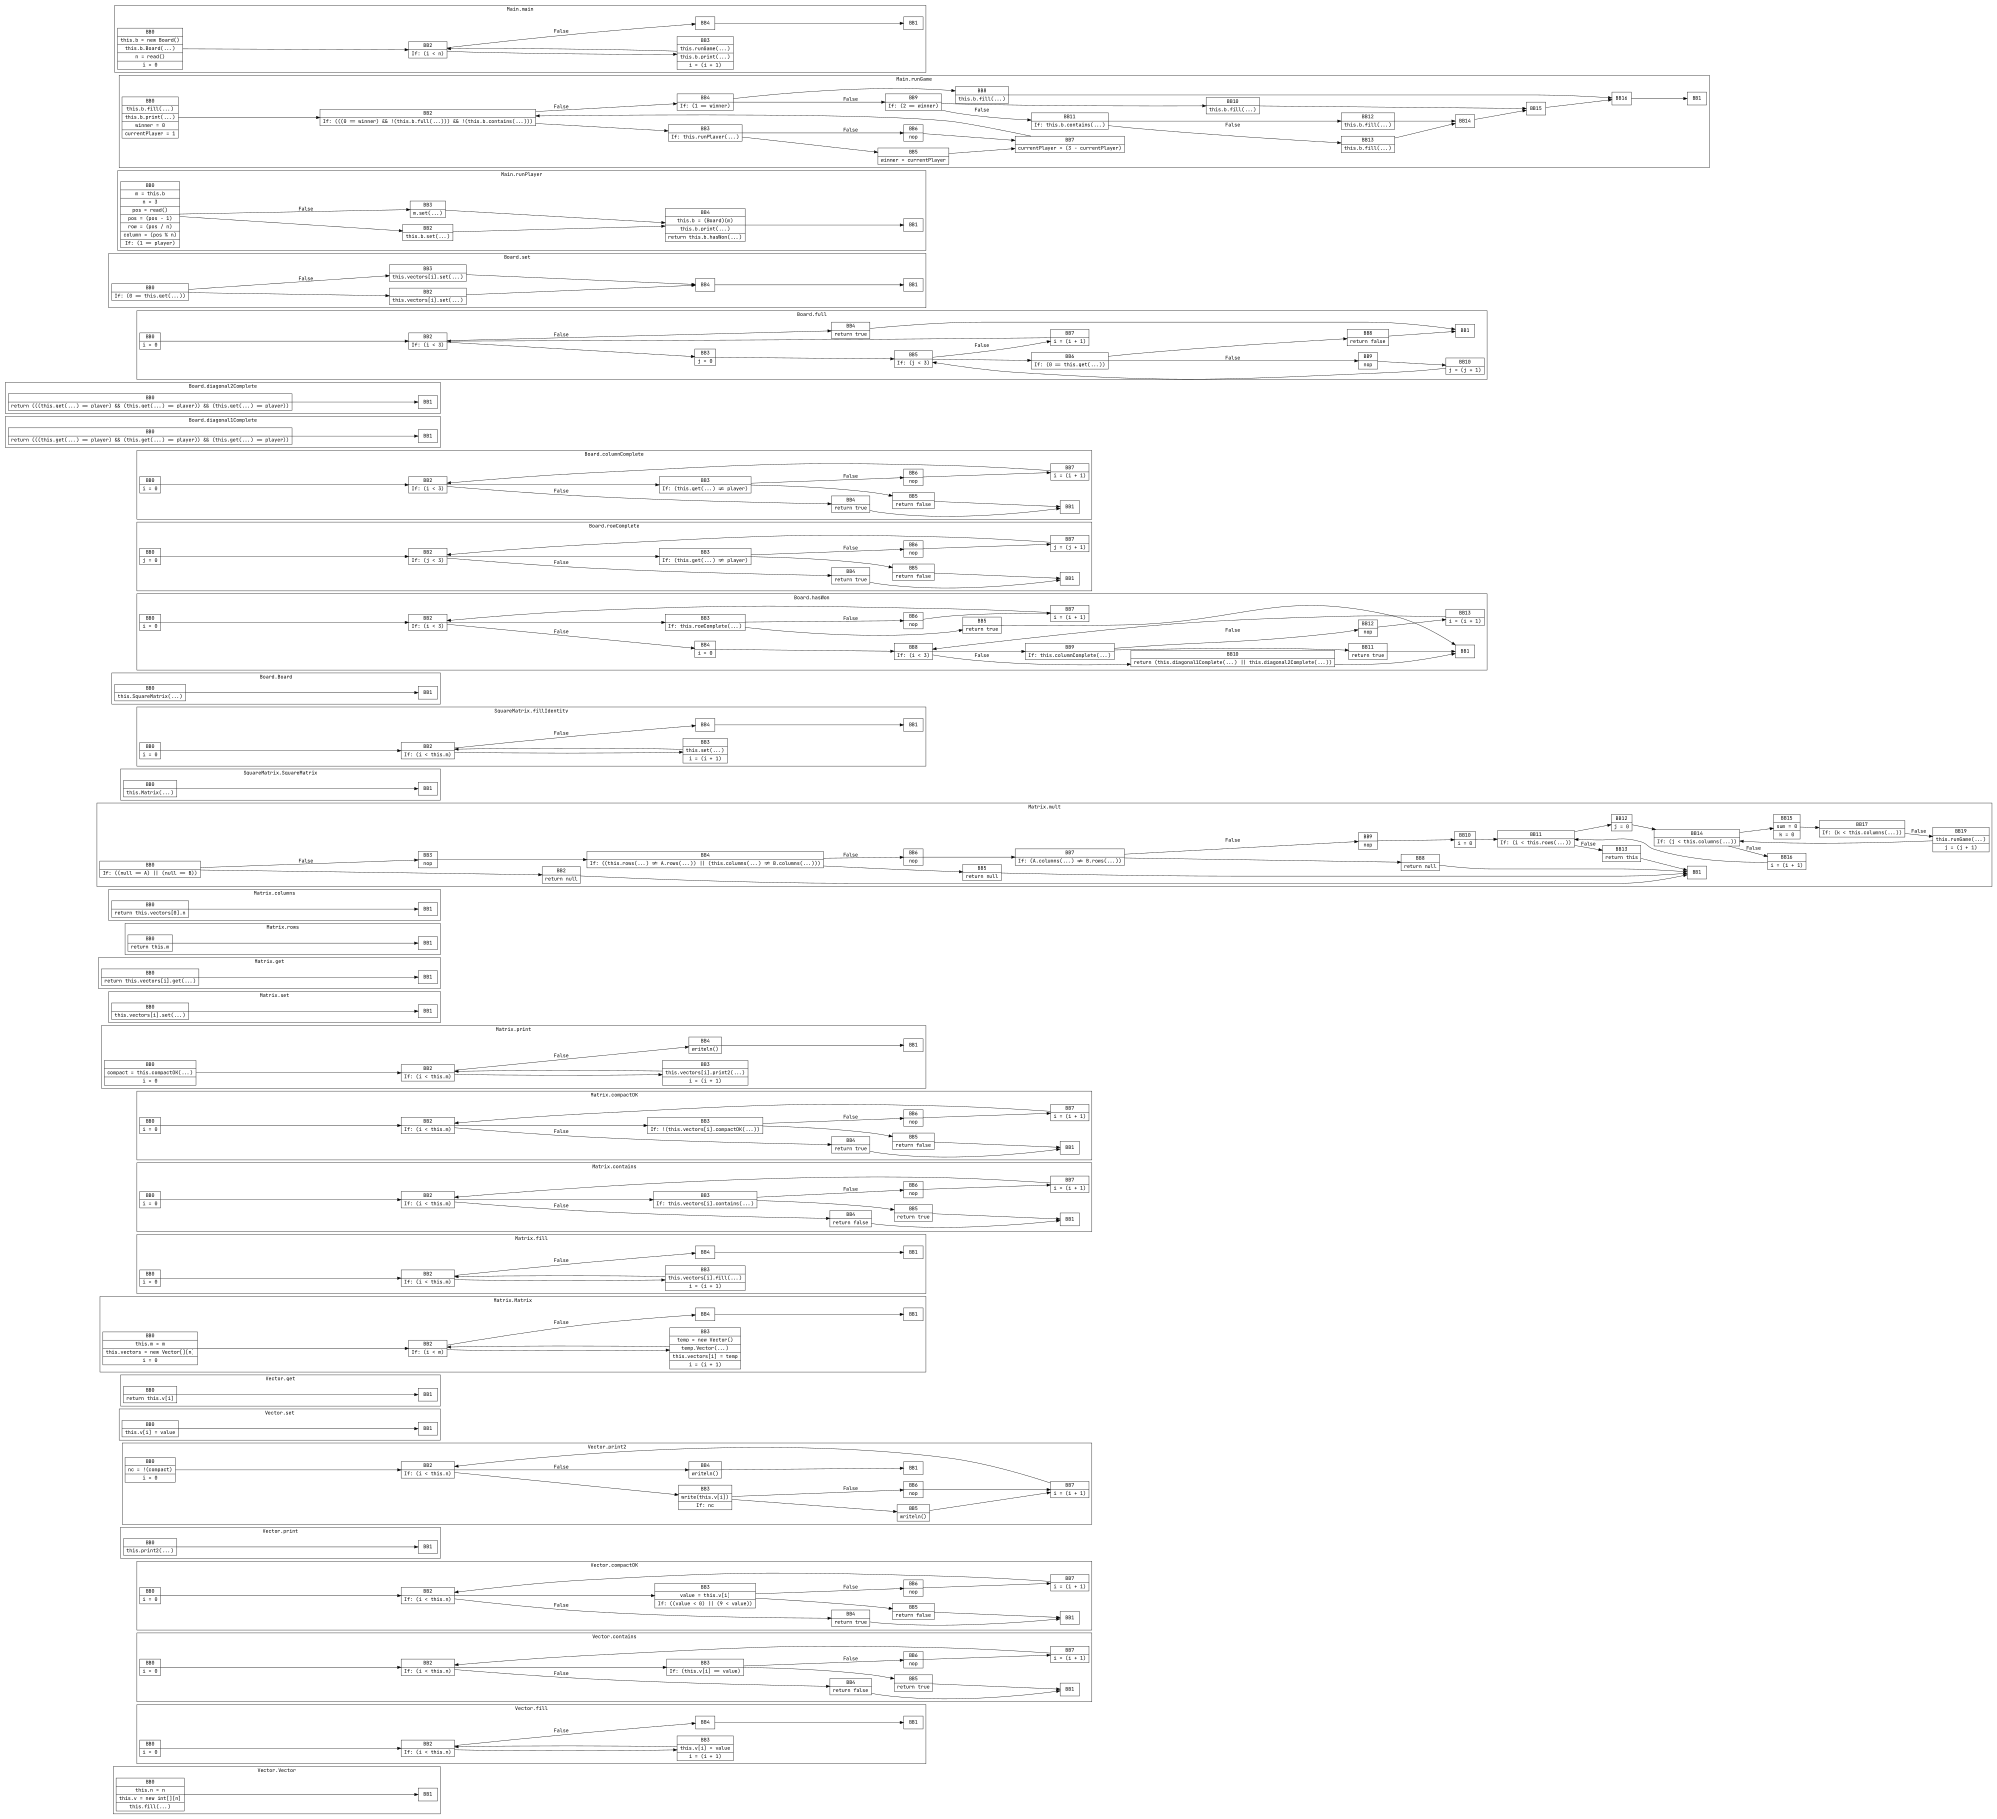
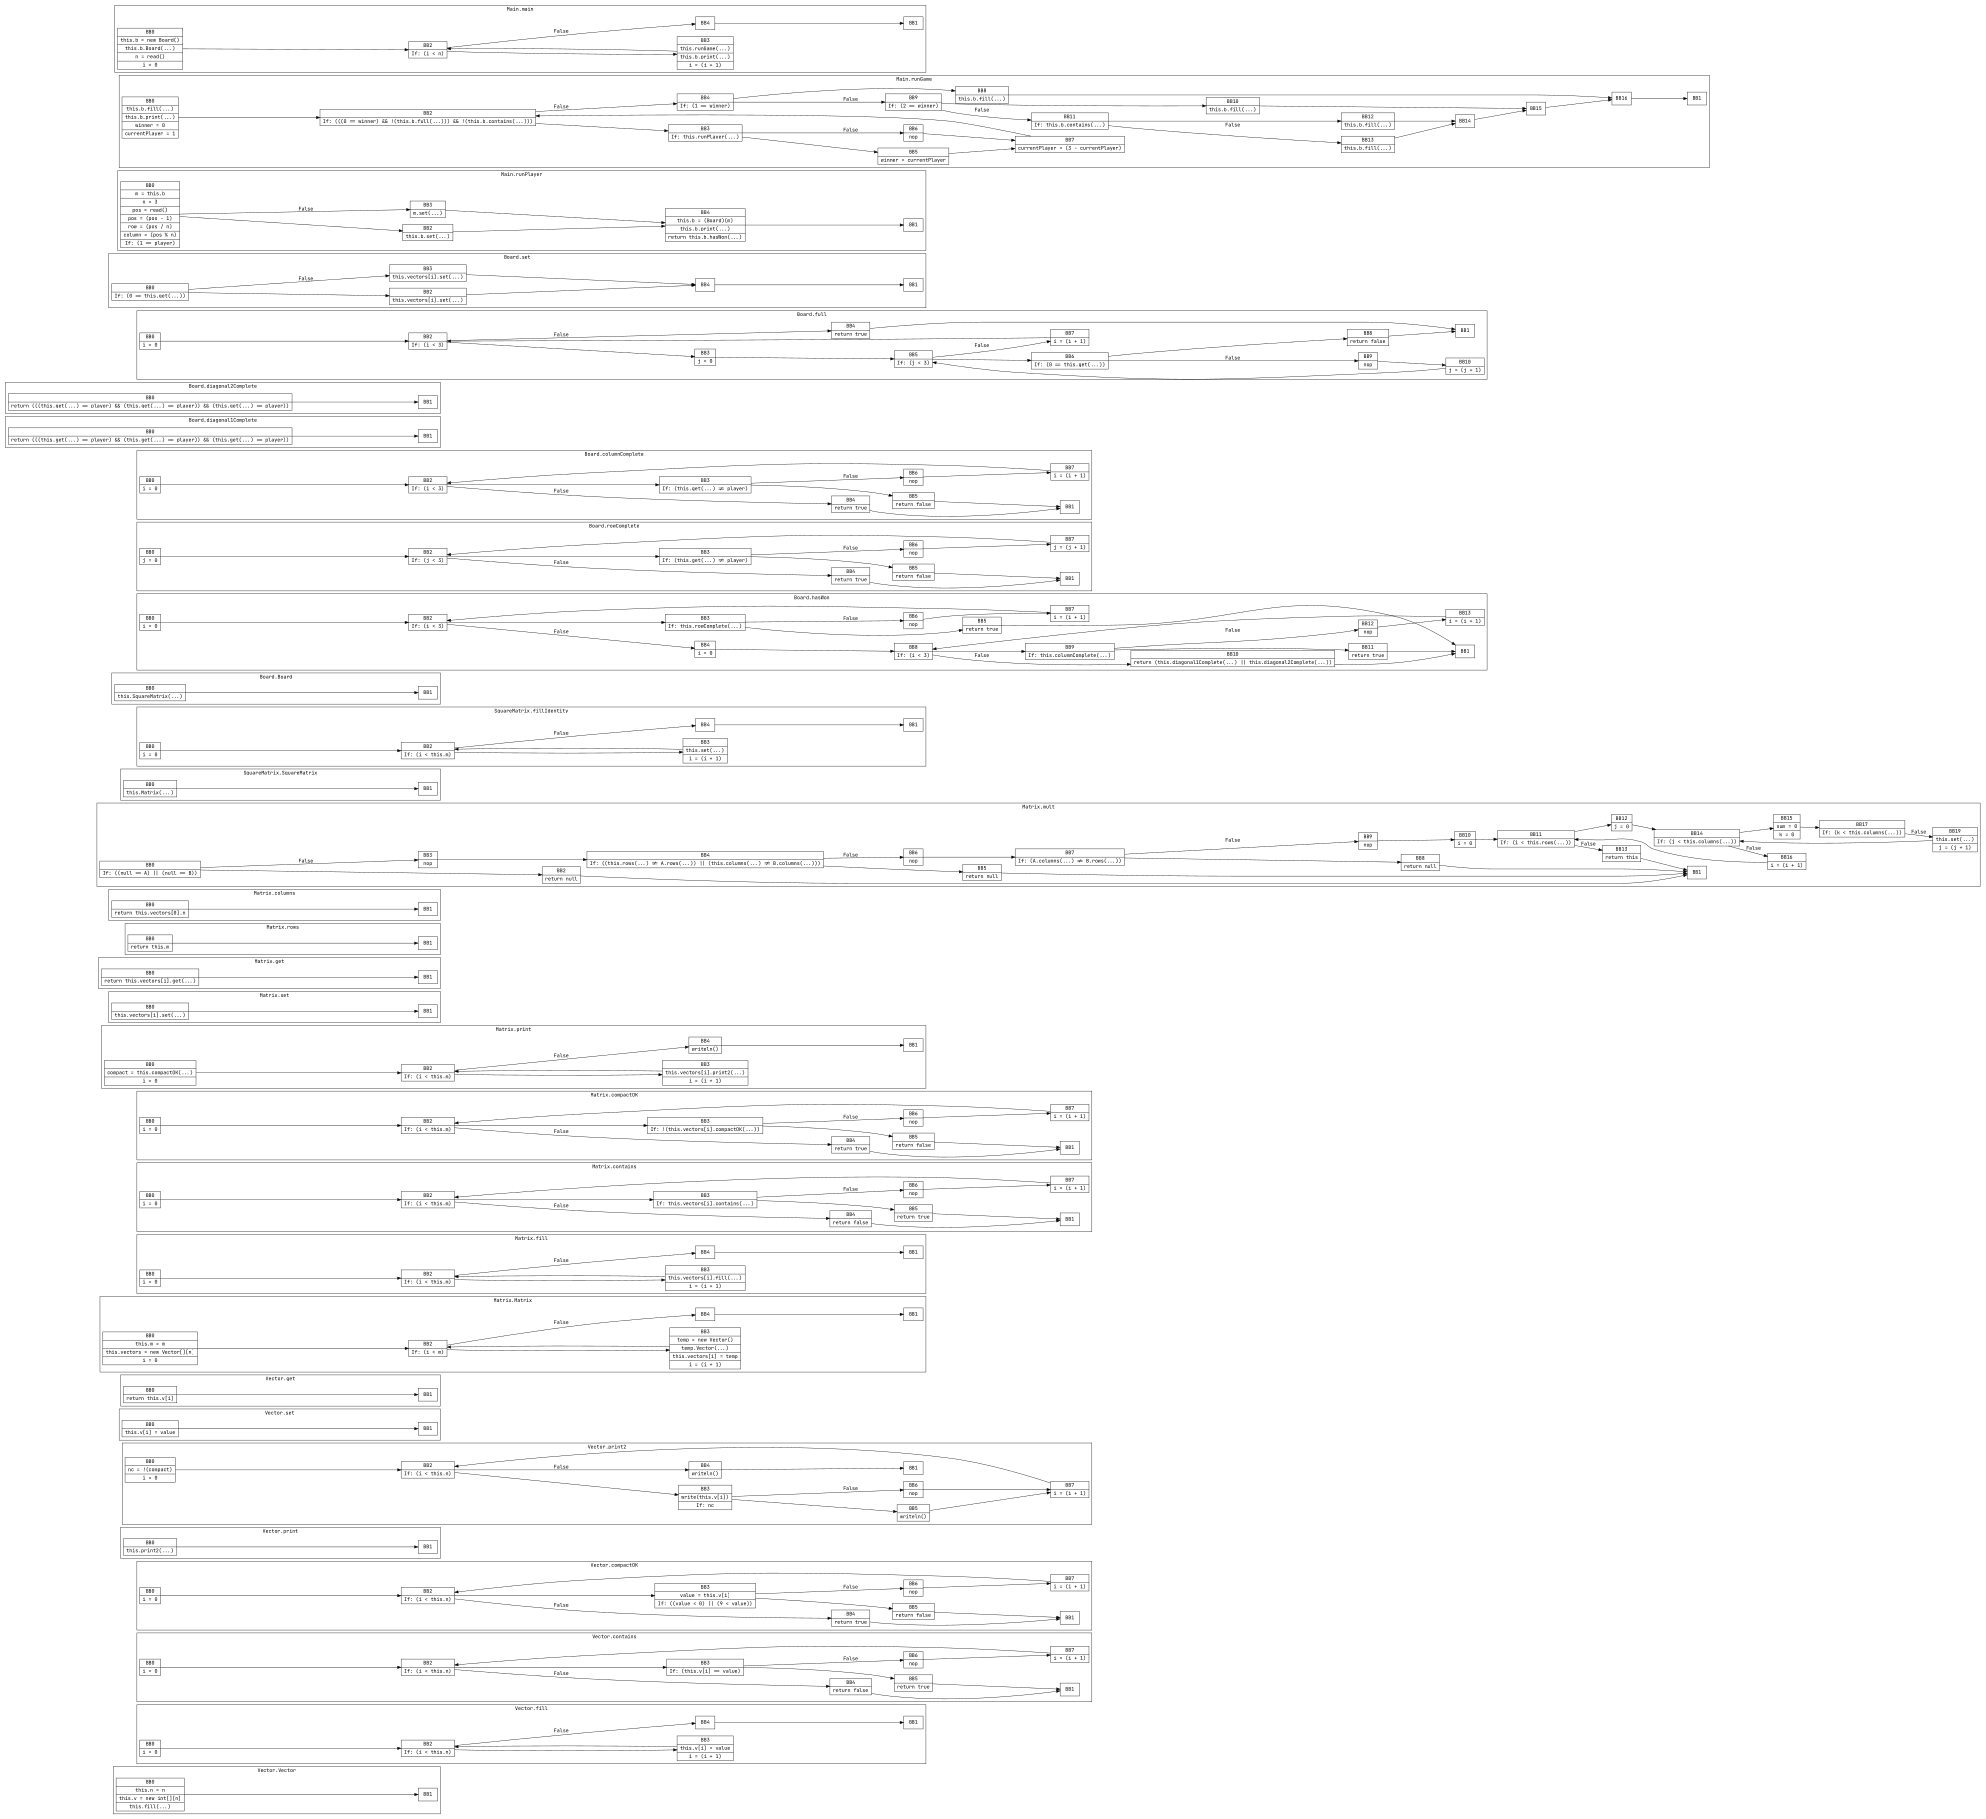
node "BB19": text "this.runGame(...)" -> "this.set(...)"
